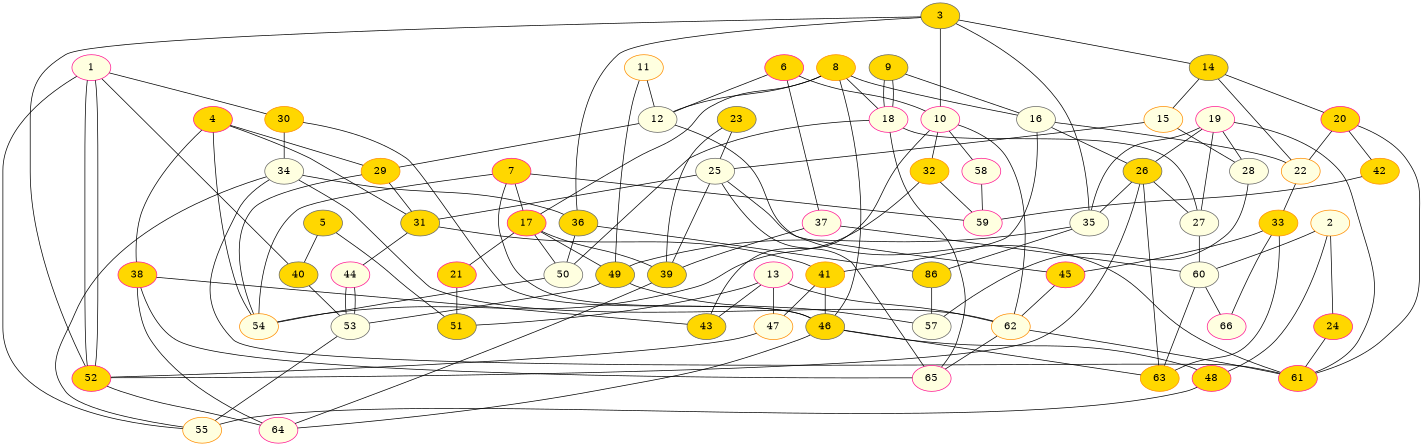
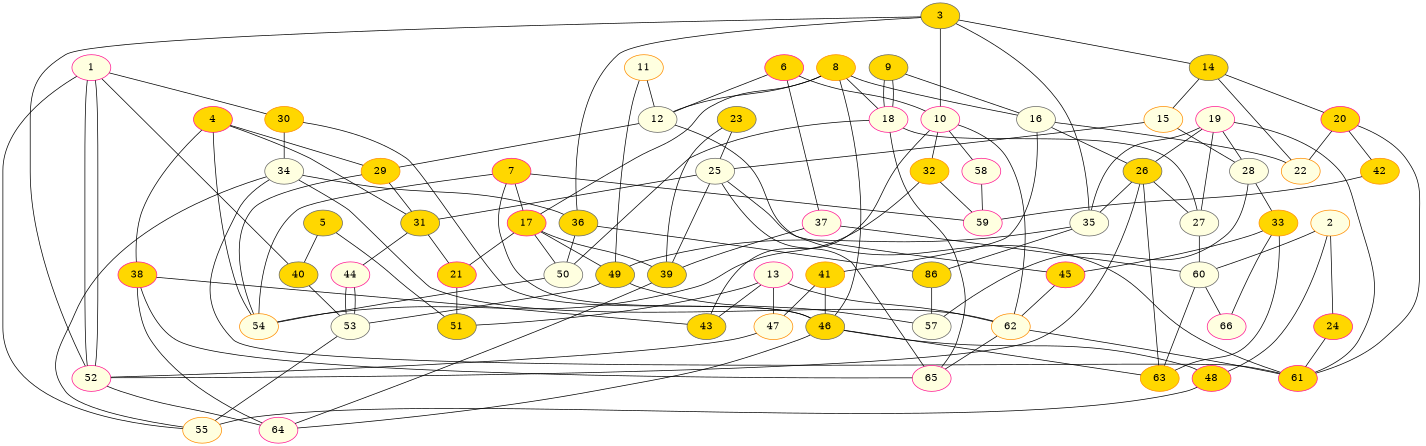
edge "22" -- "33": now "28" -- "33"
edge "31" -- "41": now "31" -- "21"
node "52": fillcolor gold -> lightyellow
